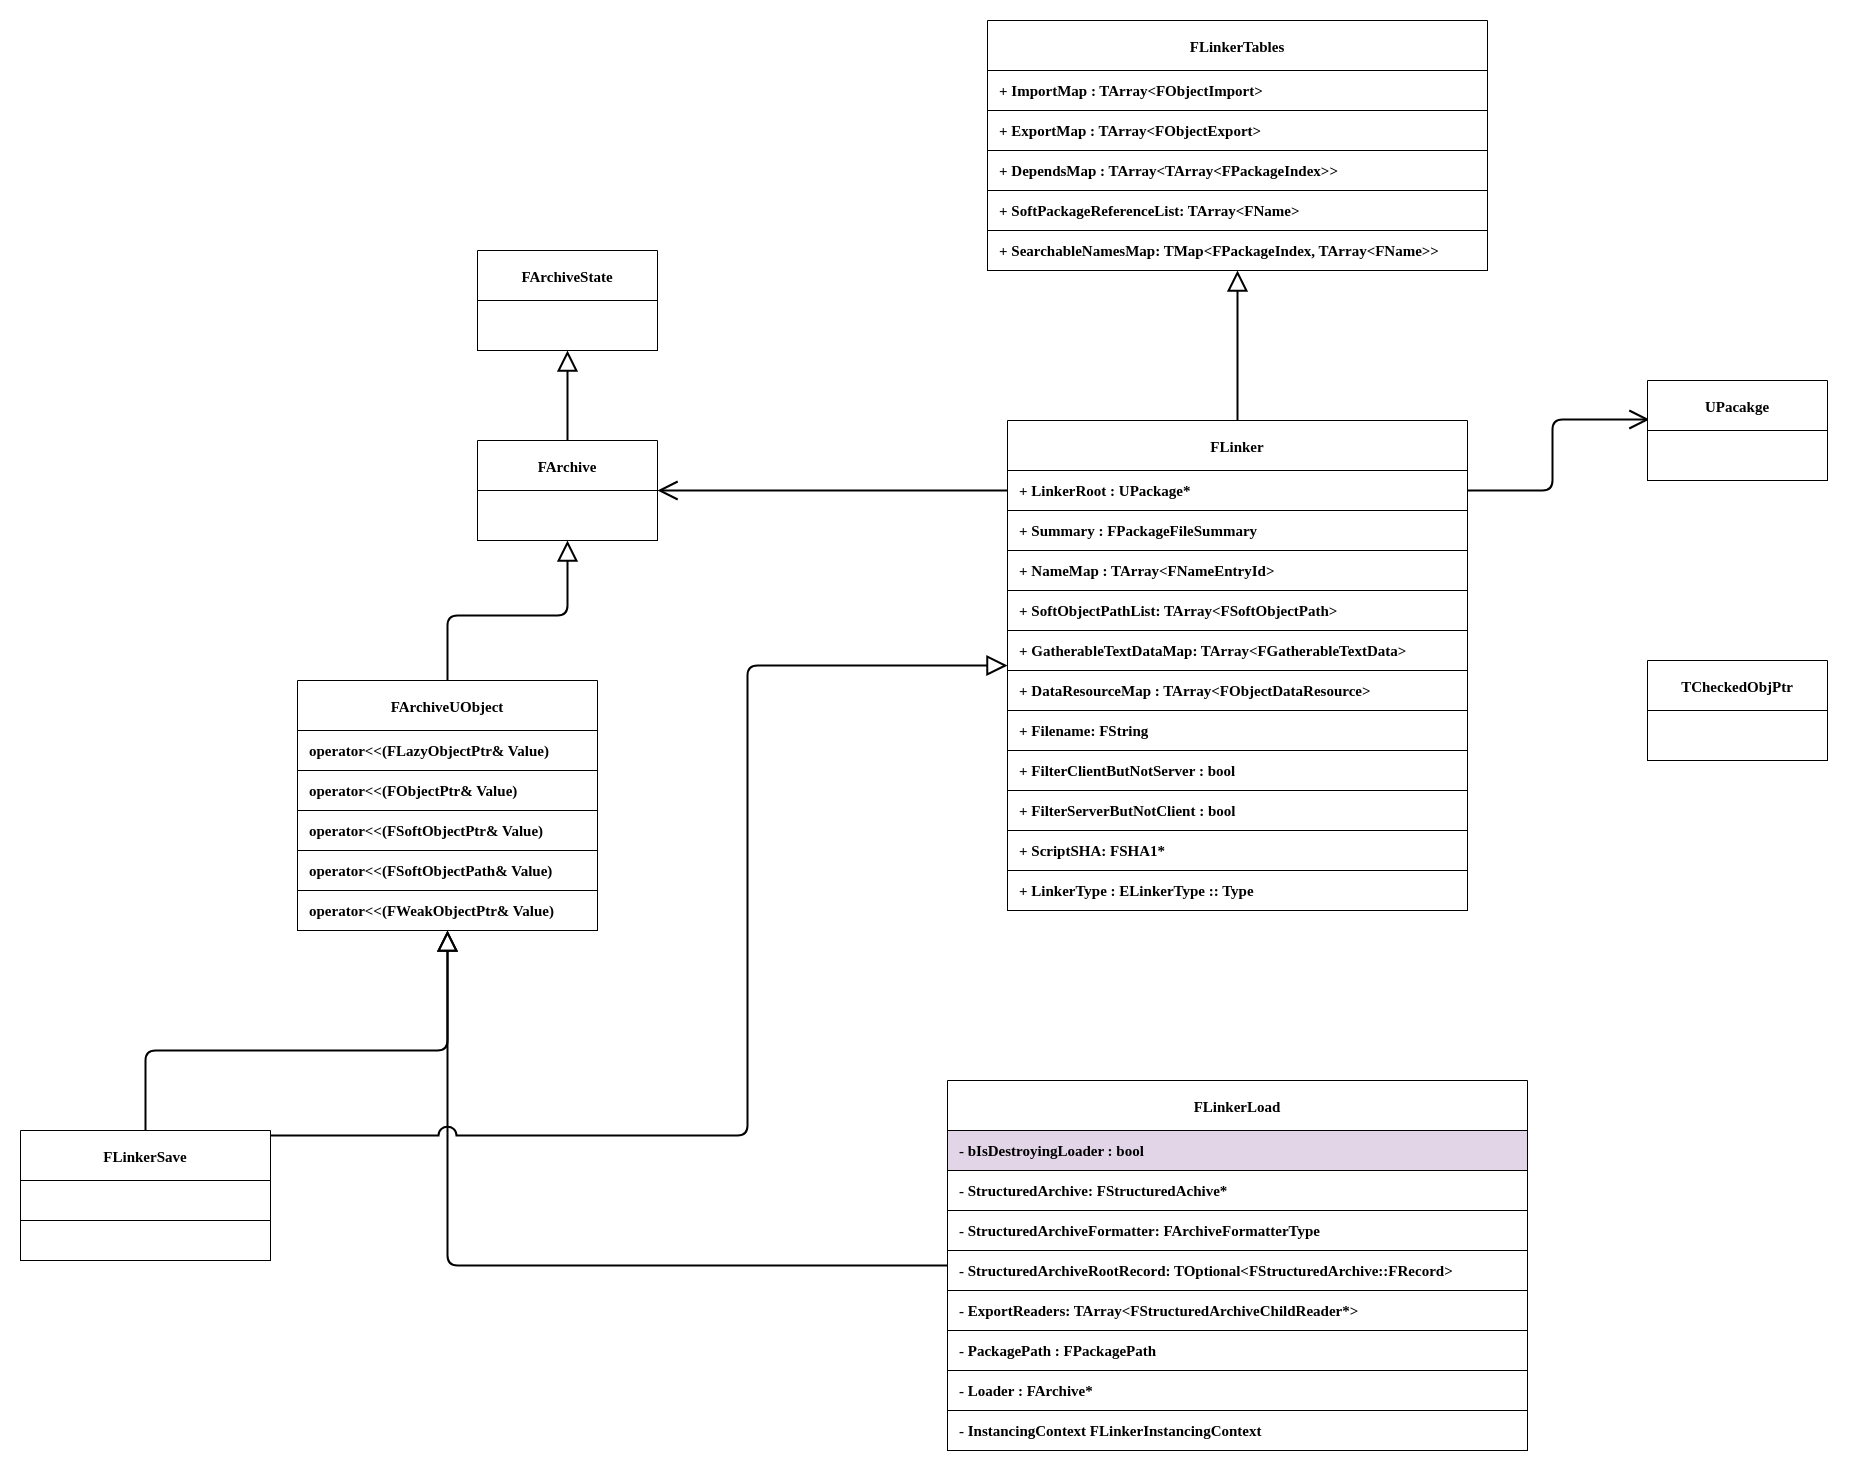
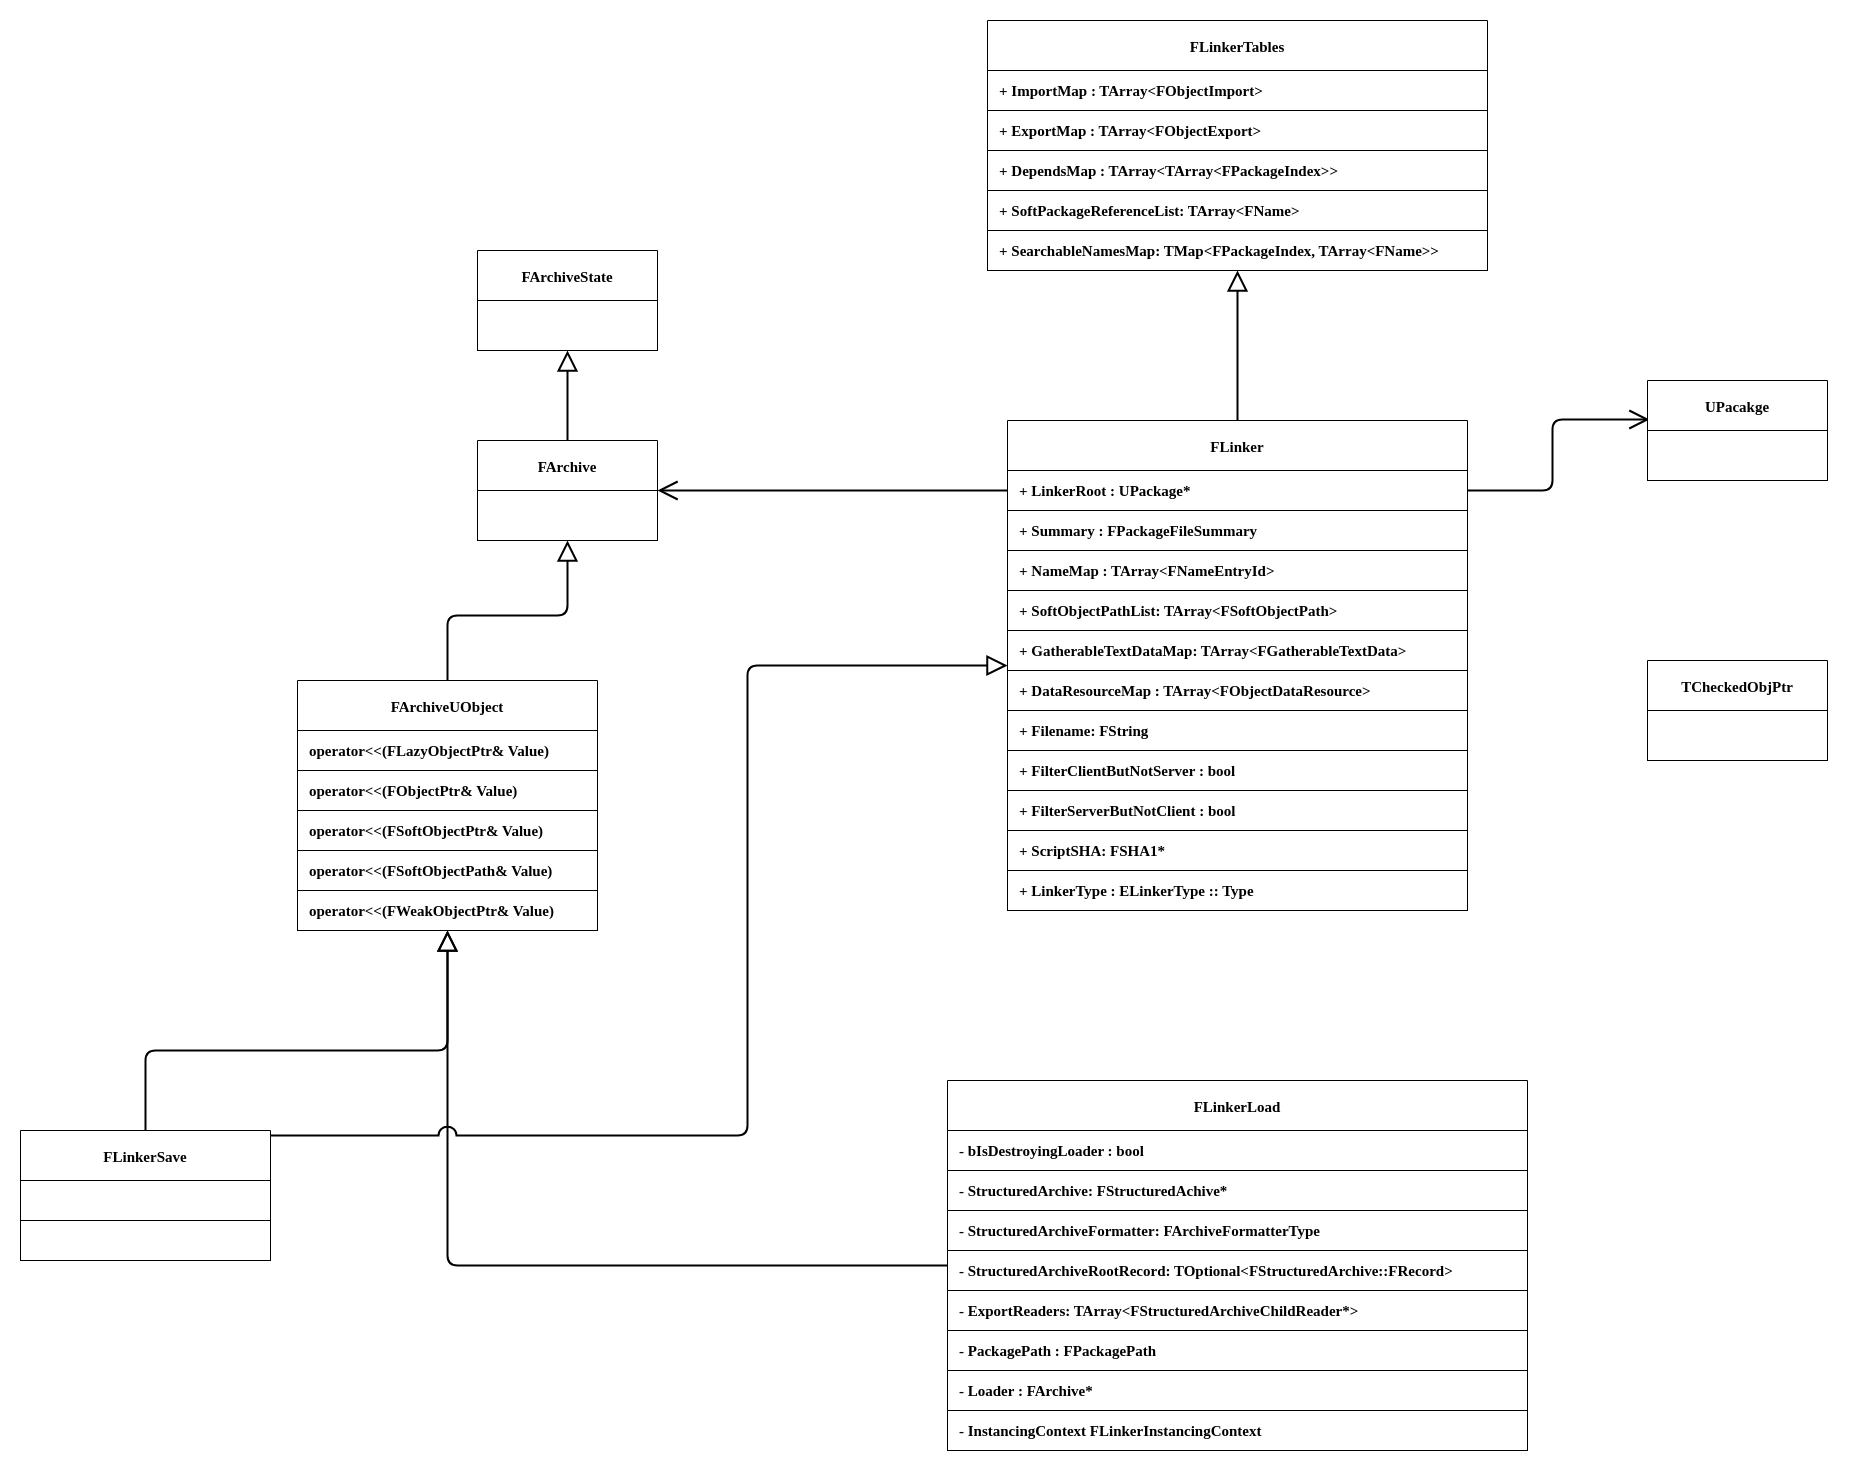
node "- bIsDestroyingLoader : bool": fillcolor #e1d5e7 -> #ffffff
